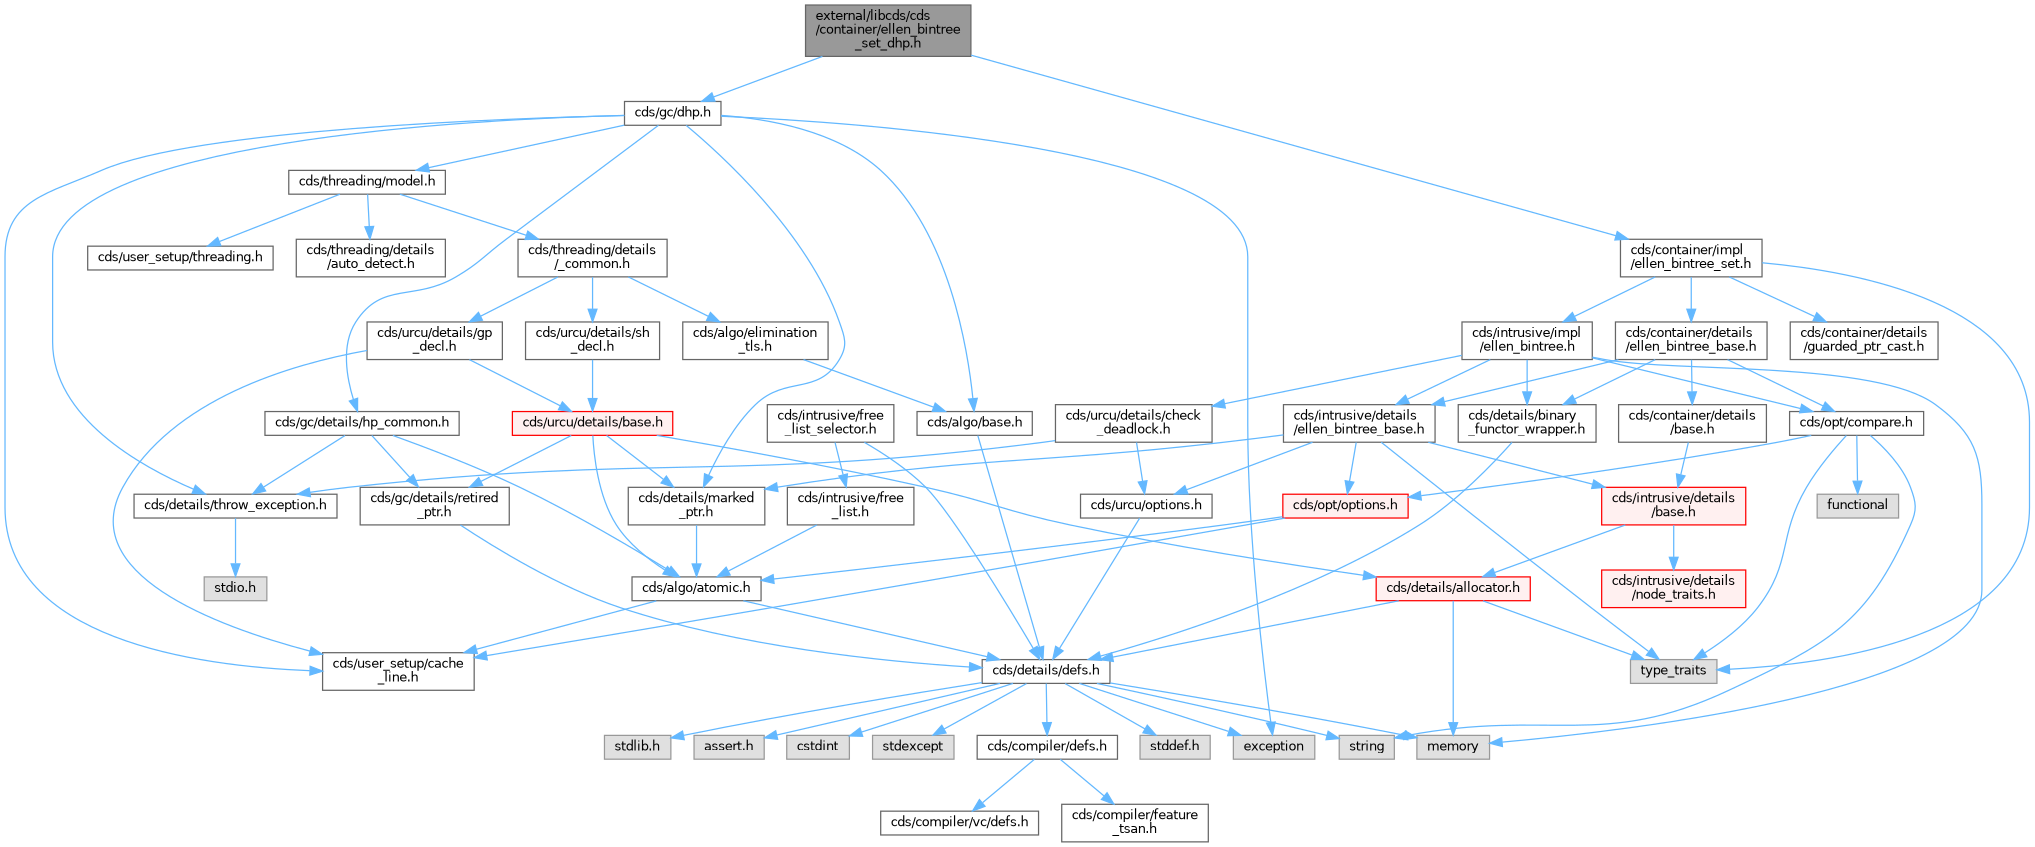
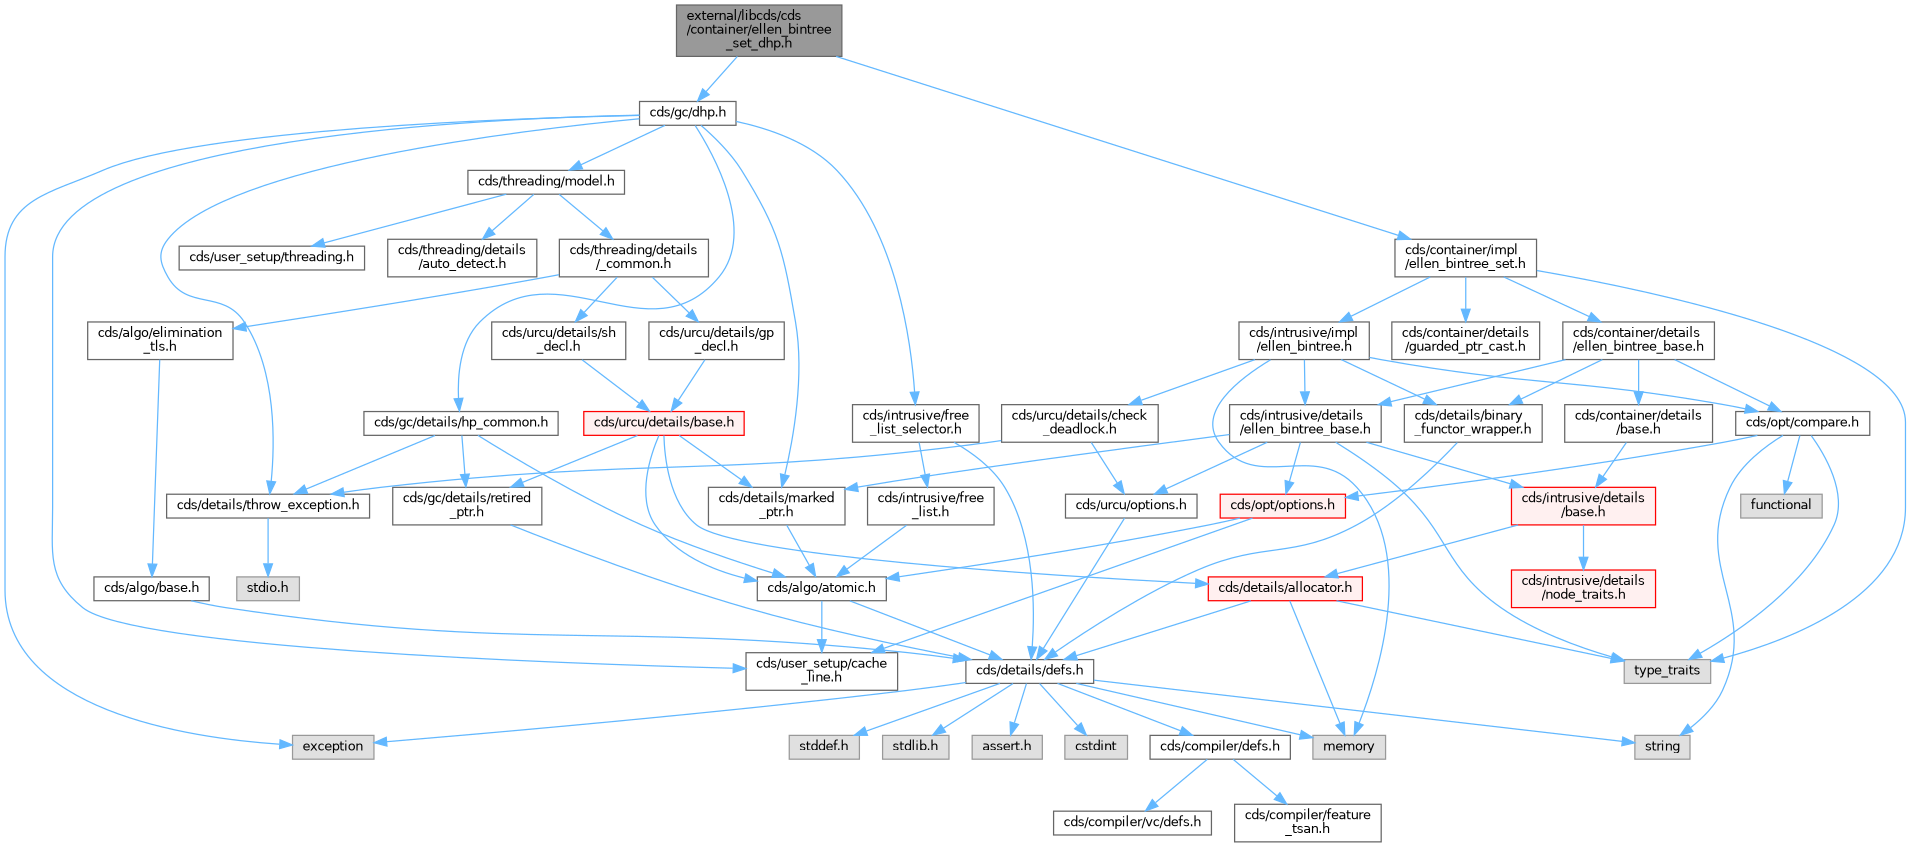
edge "cds/gc/dhp.h" -> "cds/algo/base.h": now "cds/gc/dhp.h" -> "cds/intrusive/free _list_selector.h"
edge "cds/urcu/details/gp _decl.h" -> "cds/user_setup/cache _line.h": removed
node "stdexcept": removed
